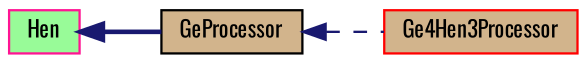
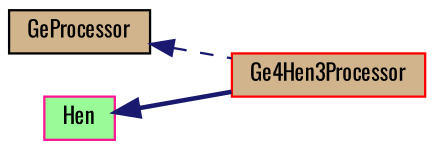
edge "GeProcessor" -> "Hen": now "Ge4Hen3Processor" -> "Hen"
